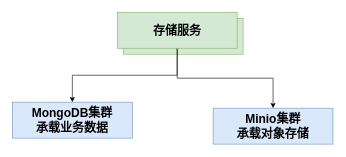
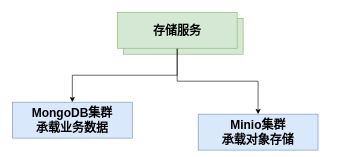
node "Minio集群承载对象存储": moved (273, 126) -> (258, 132)
